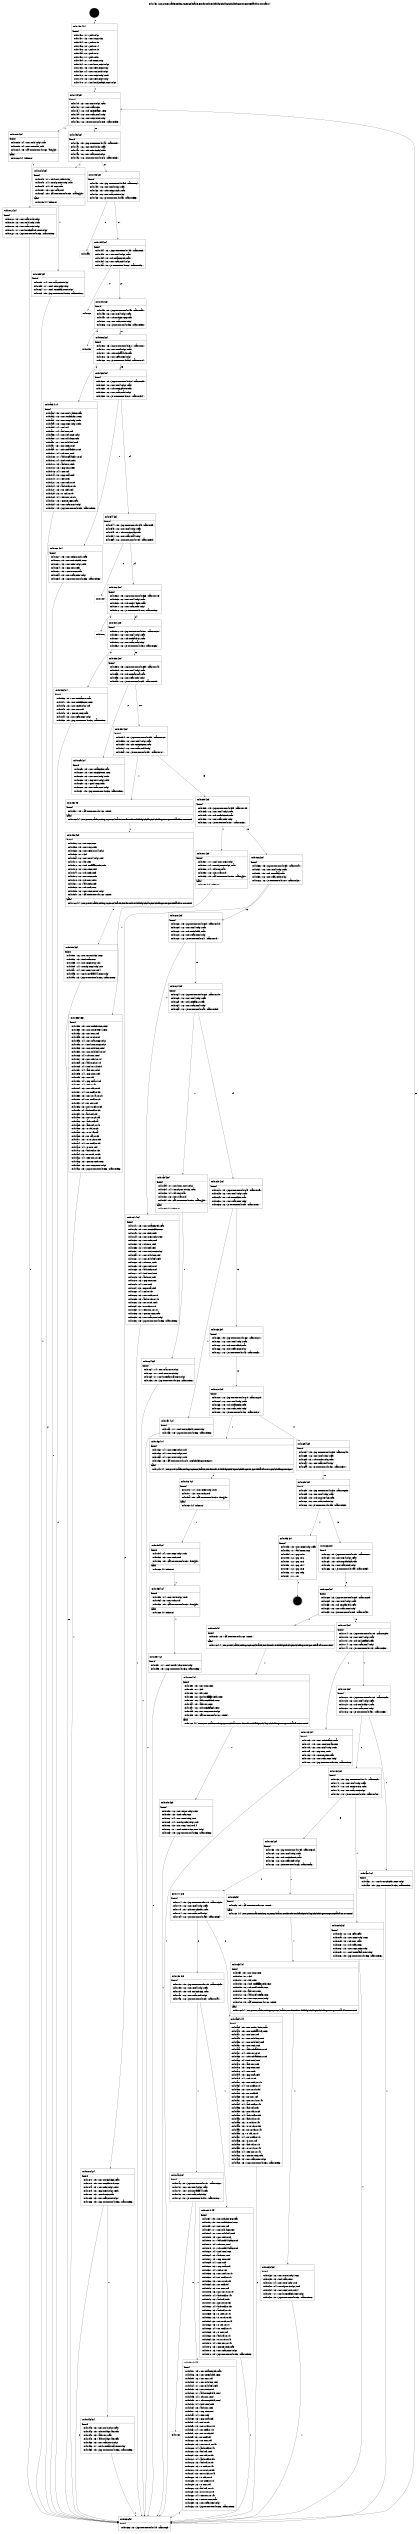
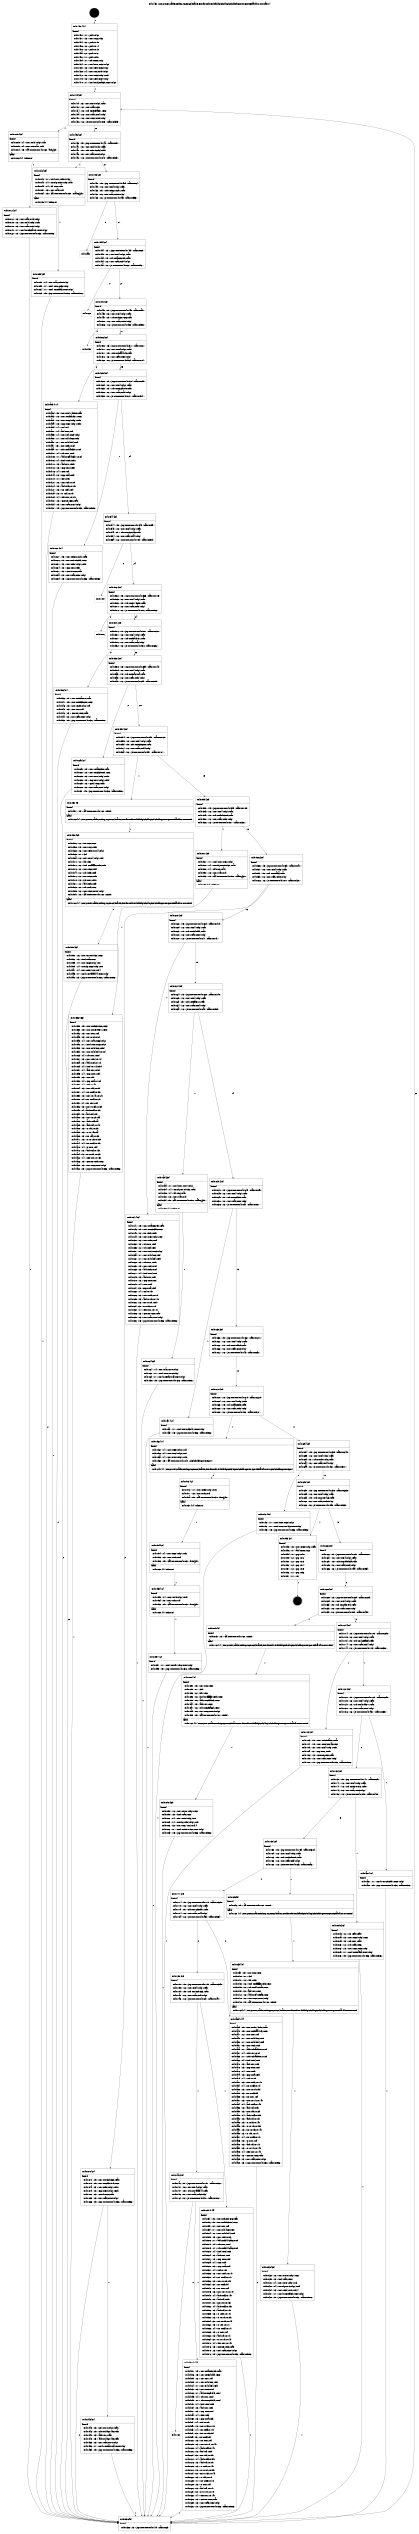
node "0x401dc0 [19]": added
edge "0x401cdb [27]" -> "0x401e36 [5]": added, label "2"
